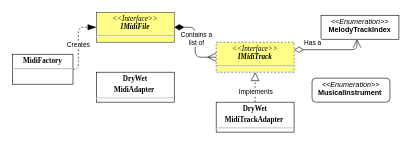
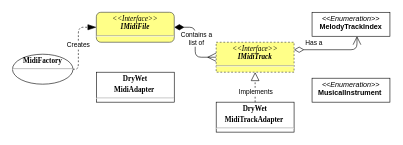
node "<<Interface>> IMidiFile": shape rectangle -> rounded rectangle
node "<<Enumeration>> MelodyTrackIndex": moved (360, 27) -> (351, 24)
node "MidiFactory": shape rectangle -> ellipse
node "<<Enumeration>> MusicalInstrument": shape rounded rectangle -> rectangle
